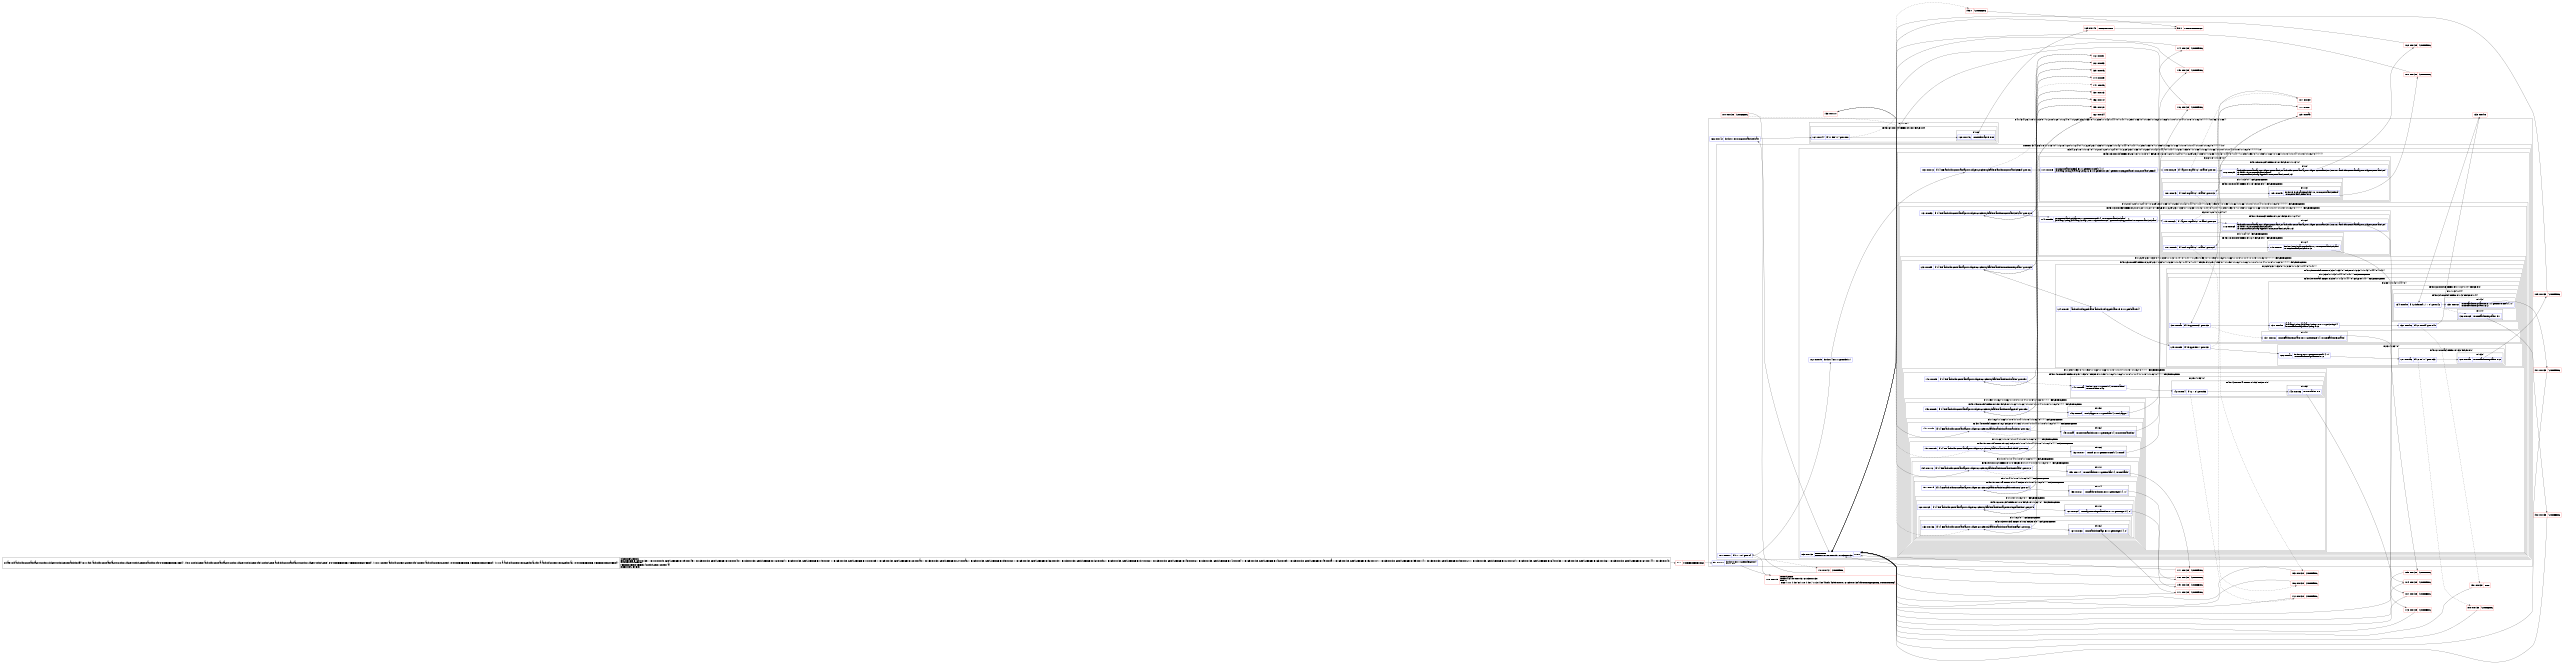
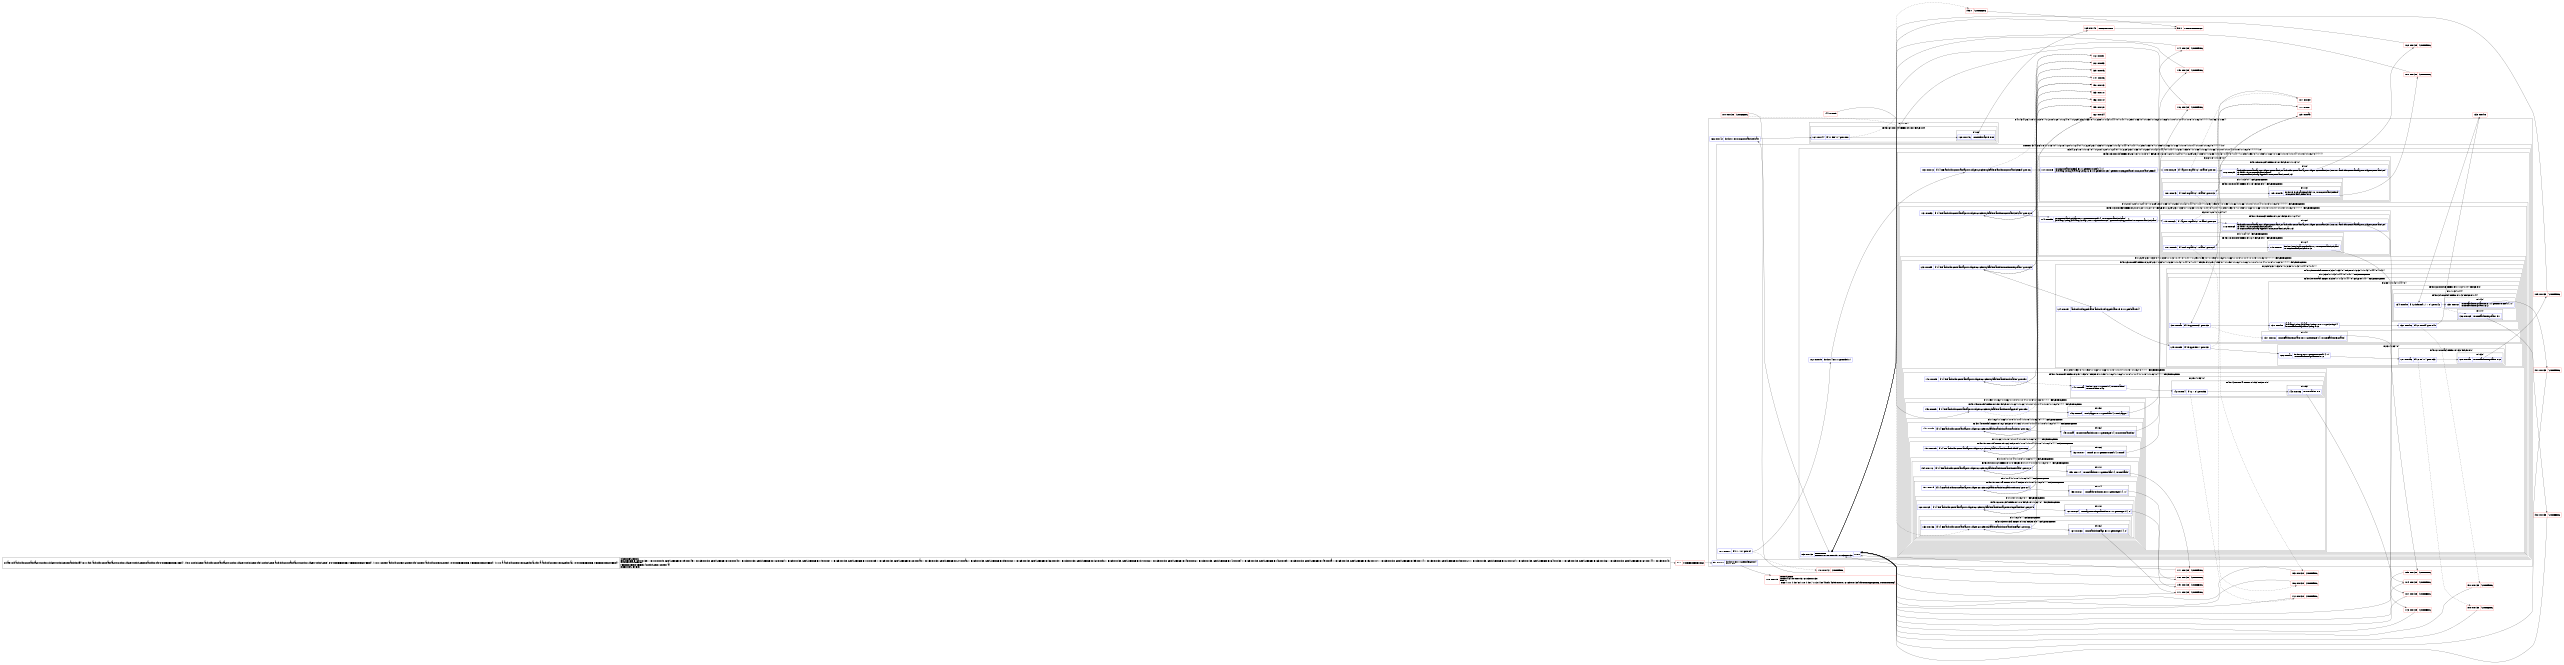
edge "140: 0x00d8" -> "144: 0x00e9": now "140: 0x00d8" -> "150: 0x0103"
edge "153: 0x0110" -> "148: 0x00f8": now "147: 0x00f6" -> "148: 0x00f8"
edge "100: 0x0005" -> "101: 0x0007": removed
node "190: 0x013e": text "EXIT" -> "SYNTHETIC"
